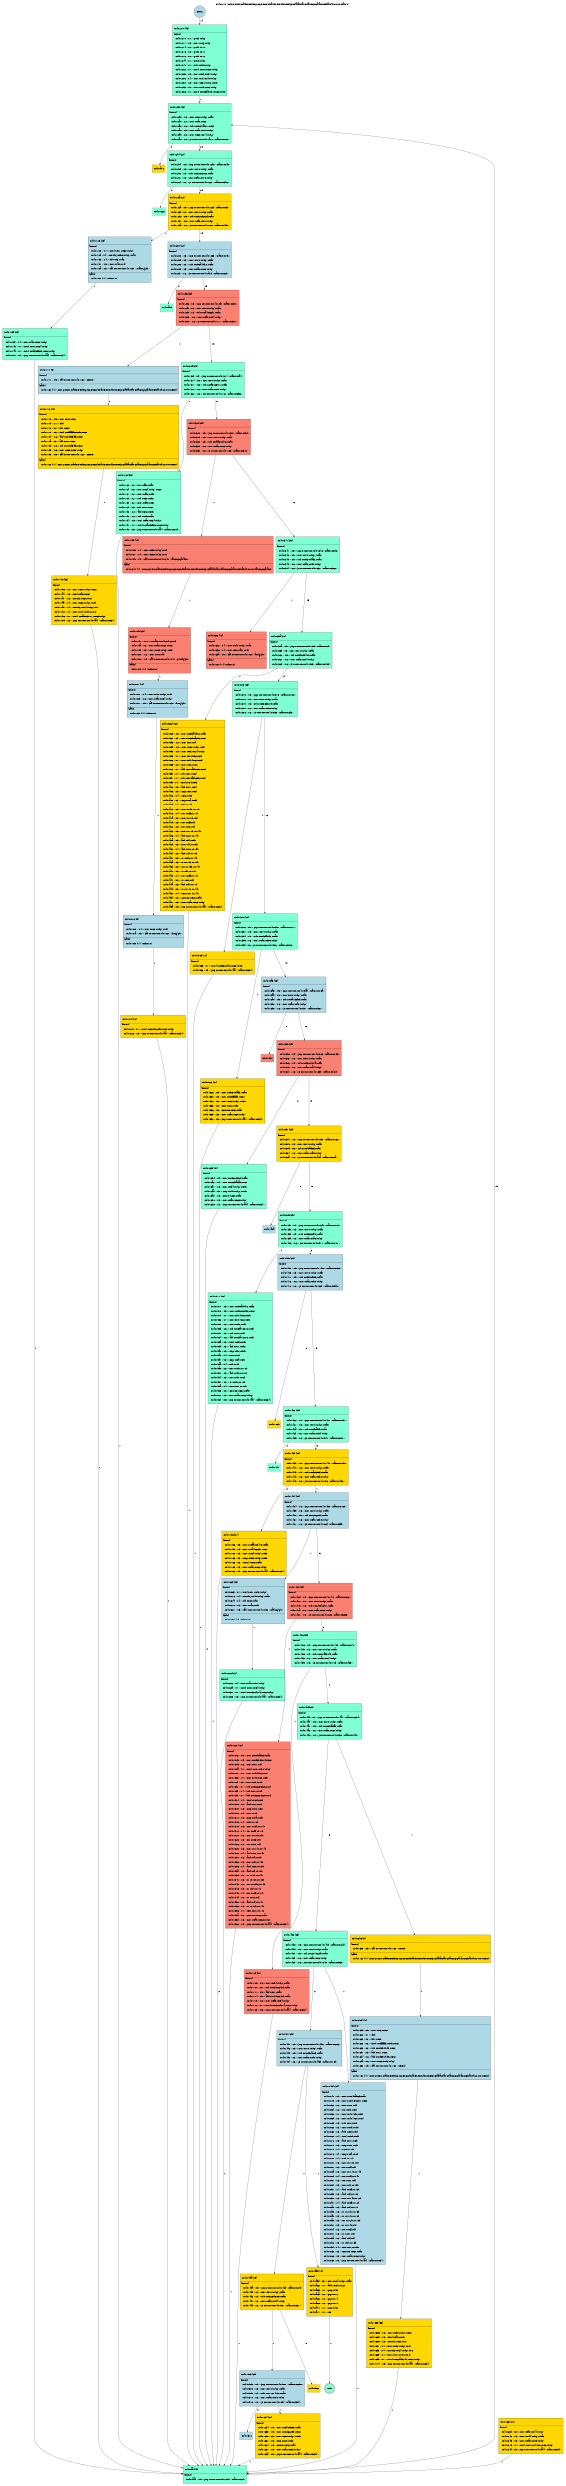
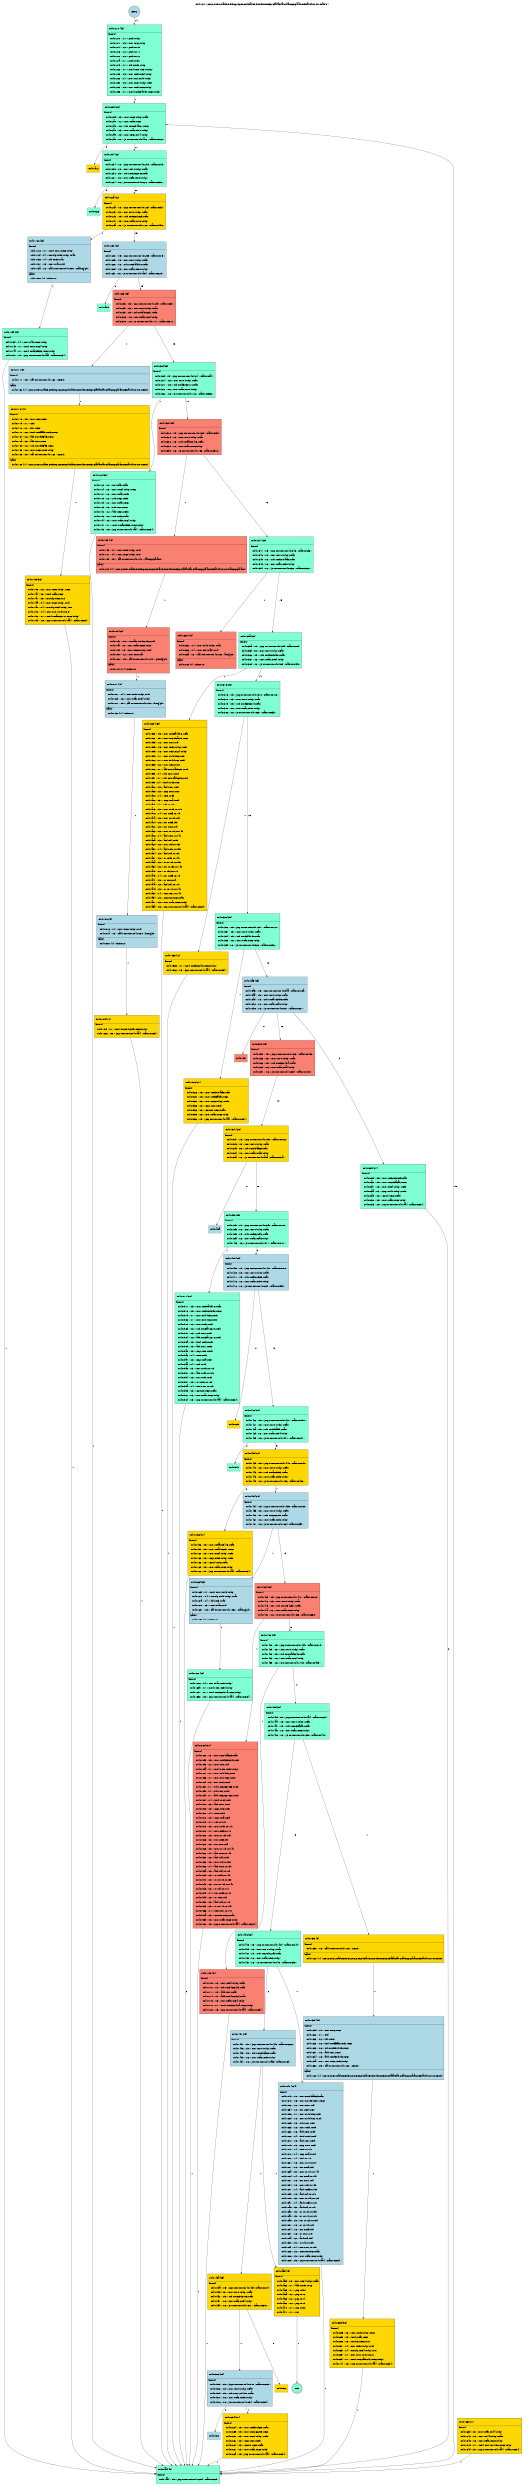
edge "0x4013be [25]" -> "0x40169d [27]": now "0x4013a5 [25]" -> "0x40169d [27]"
